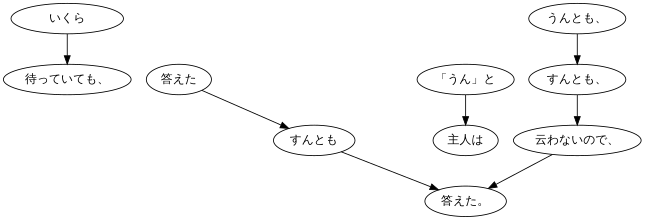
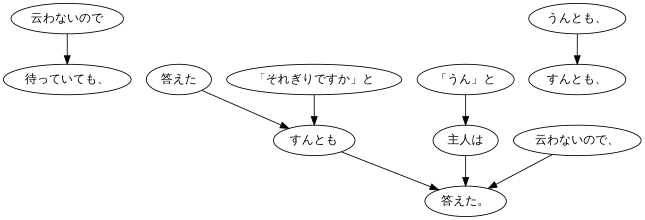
node "いくら": label "いくら" -> "云わないので"
node "「それぎりですか」と": added
edge "すんとも、" -> "云わないので、": removed
edge "主人は" -> "答えた。": added
